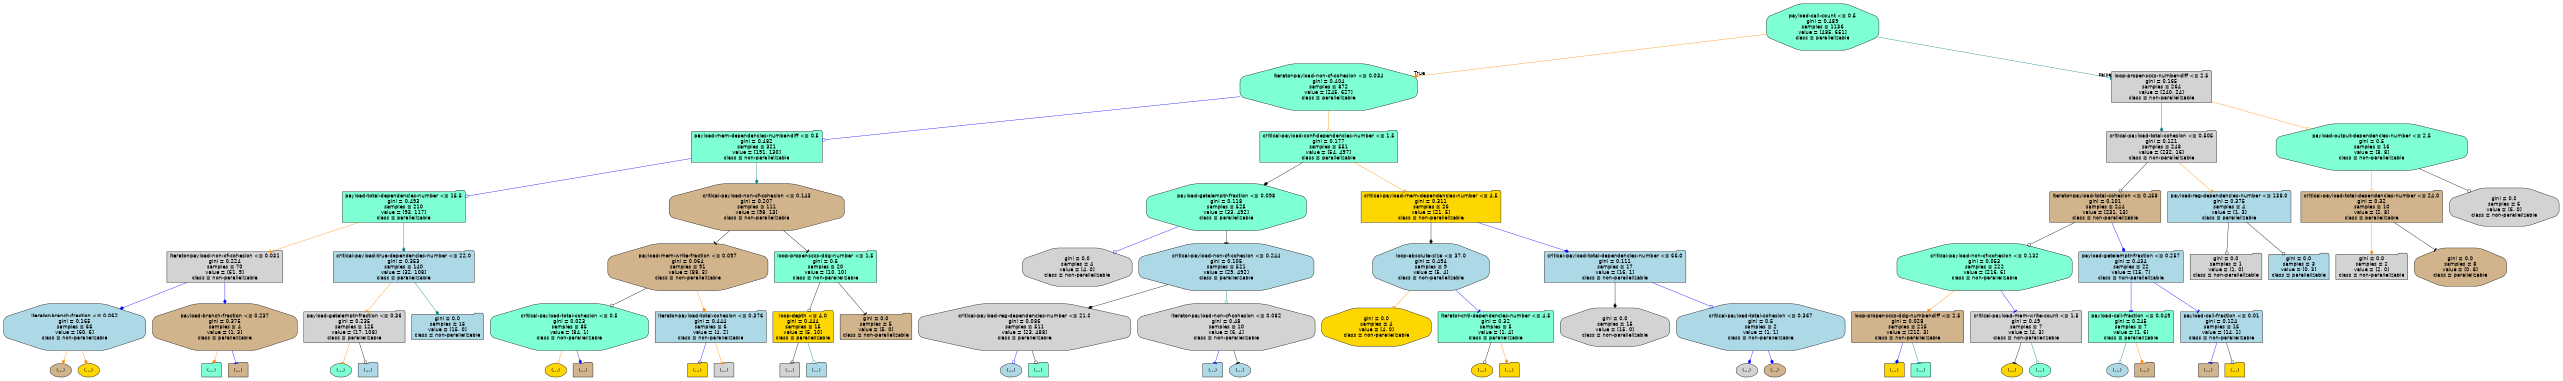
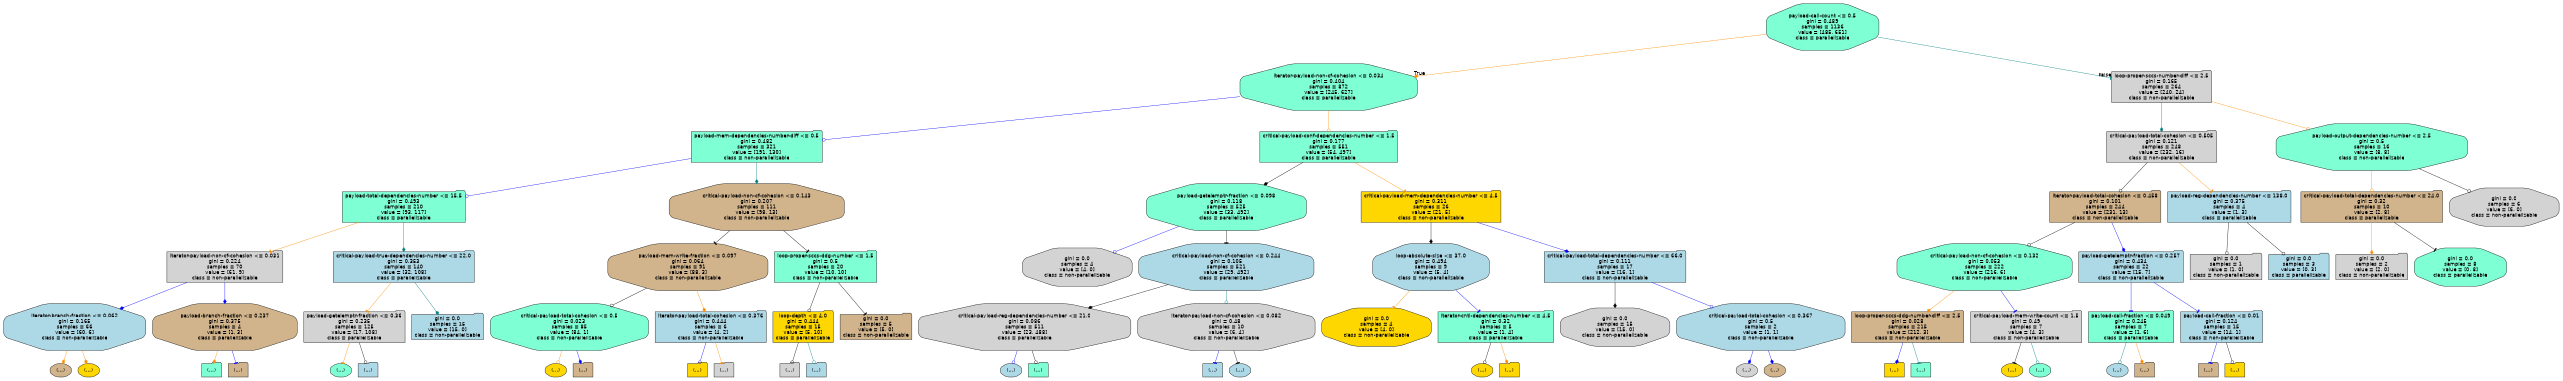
node "gini = 0.0 samples = 8 value = [0, 8] class = parallelizable": fillcolor tan -> aquamarine
